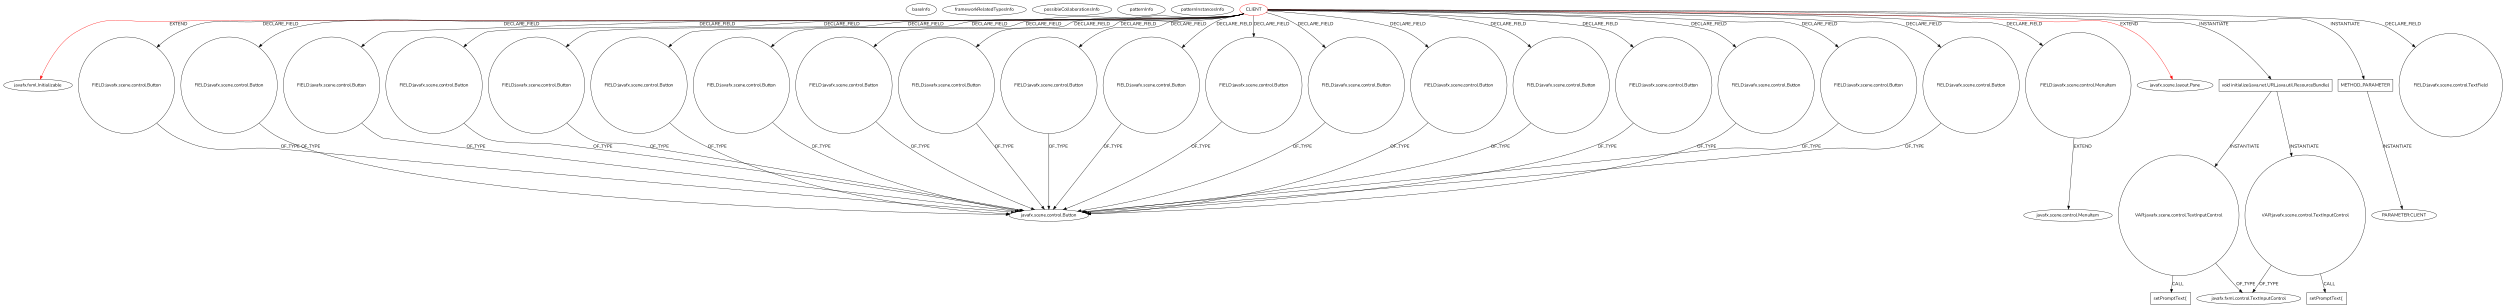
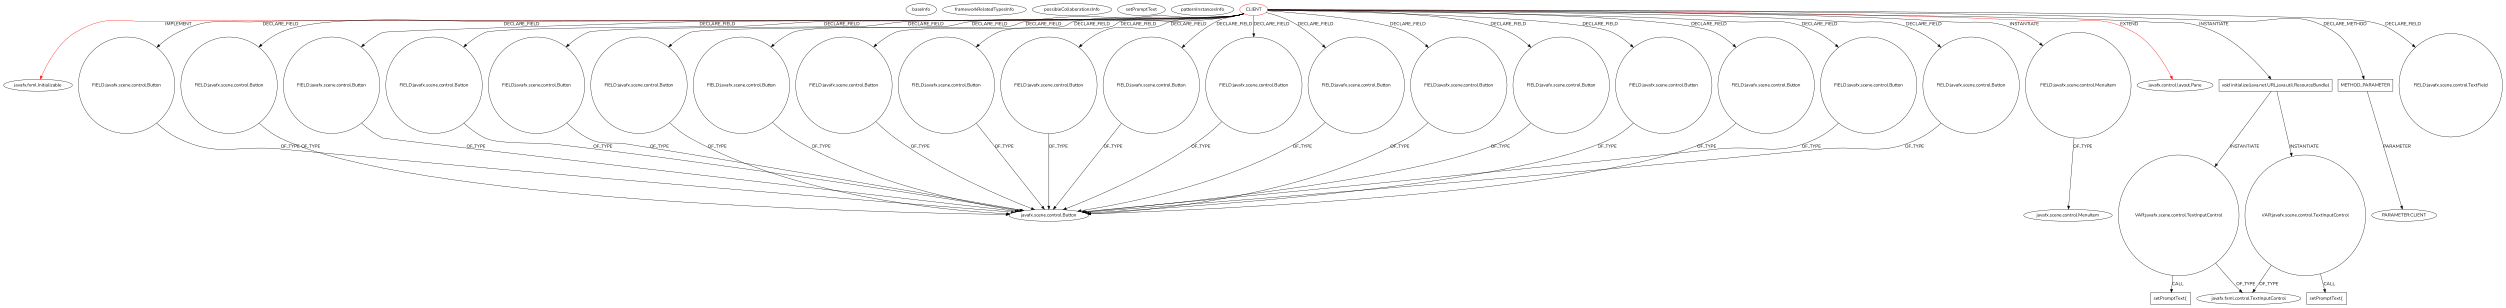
node "patternInfo": label "patternInfo" -> "setPromptText"
edge "CLIENT" -> "javafx.fxml.Initializable": label "EXTEND" -> "IMPLEMENT"
edge "CLIENT" -> "FIELD:javafx.scene.control.MenuItem": label "DECLARE_FIELD" -> "INSTANTIATE"
edge "CLIENT" -> "METHOD_PARAMETER": label "INSTANTIATE" -> "DECLARE_METHOD"
node "javafx.scene.layout.Pane": label "javafx.scene.layout.Pane" -> "javafx.control.layout.Pane"
edge "FIELD:javafx.scene.control.MenuItem" -> "javafx.scene.control.MenuItem": label "EXTEND" -> "OF_TYPE"
edge "METHOD_PARAMETER" -> "PARAMETER:CLIENT": label "INSTANTIATE" -> "PARAMETER"
